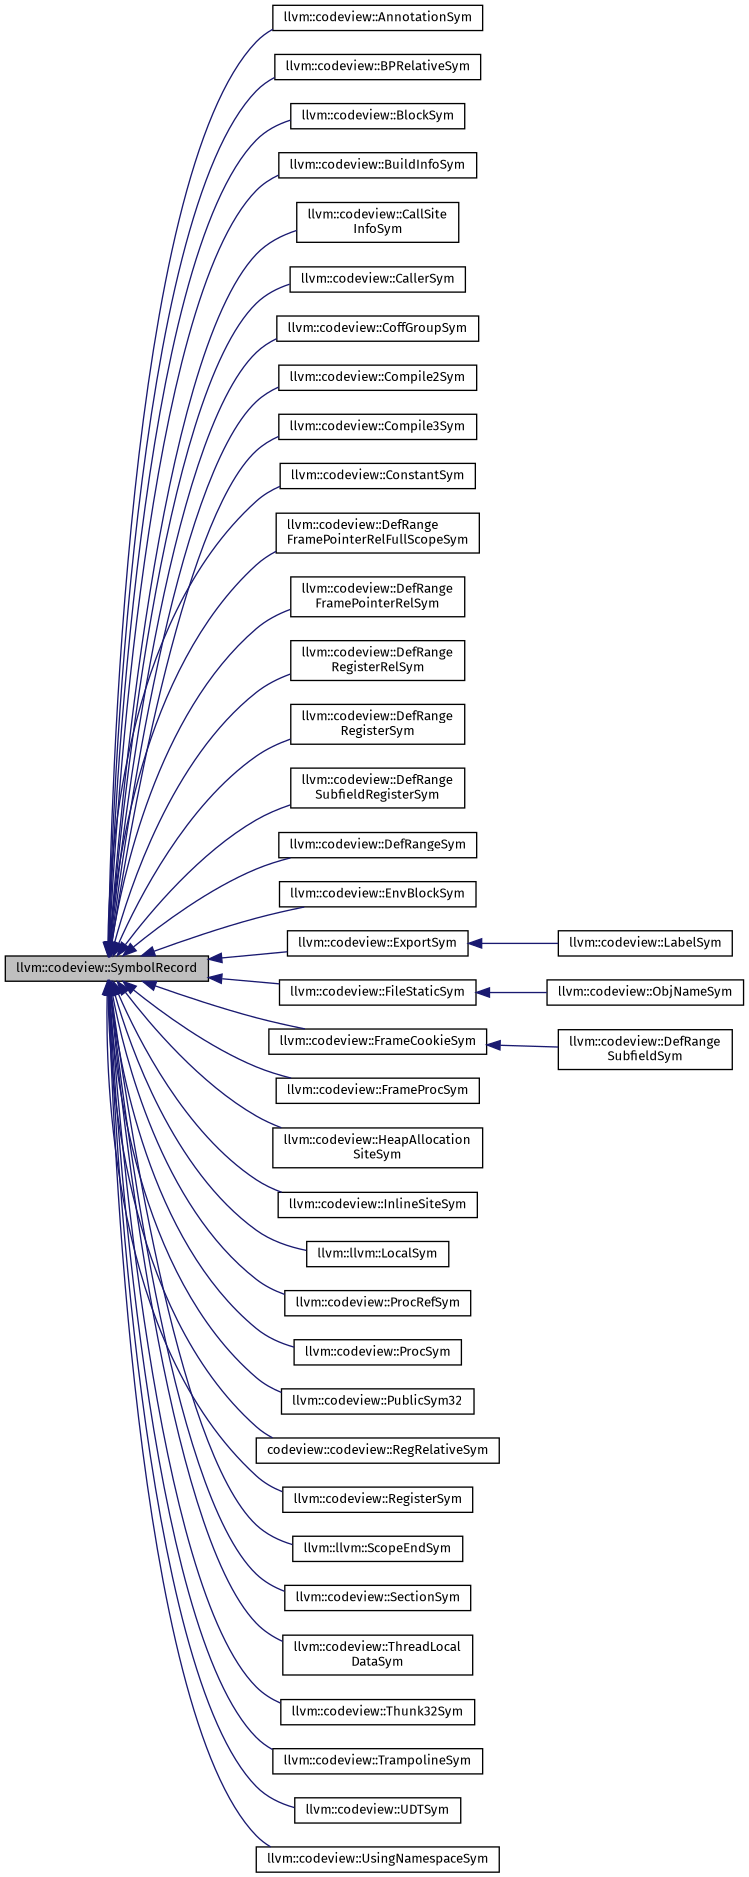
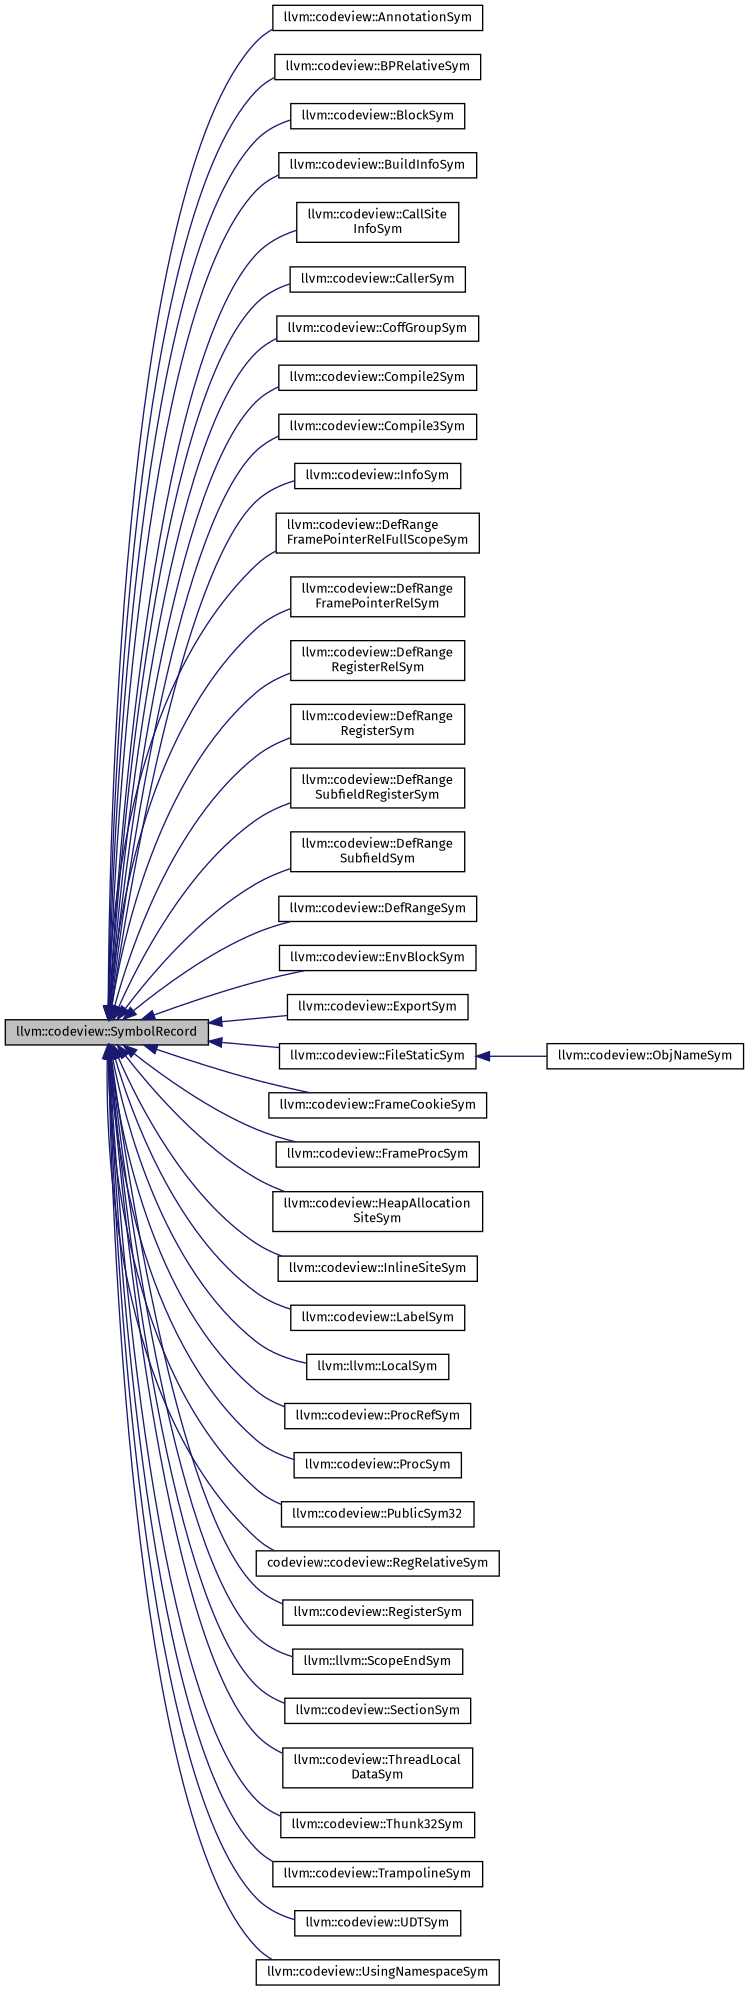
node "llvm::codeview::ConstantSym": label "llvm::codeview::ConstantSym" -> "llvm::codeview::InfoSym"
edge "llvm::codeview::LabelSym" -> "llvm::codeview::ExportSym": now "llvm::codeview::LabelSym" -> "llvm::codeview::SymbolRecord"
edge "llvm::codeview::DefRange SubfieldSym" -> "llvm::codeview::FrameCookieSym": now "llvm::codeview::DefRange SubfieldSym" -> "llvm::codeview::SymbolRecord"
